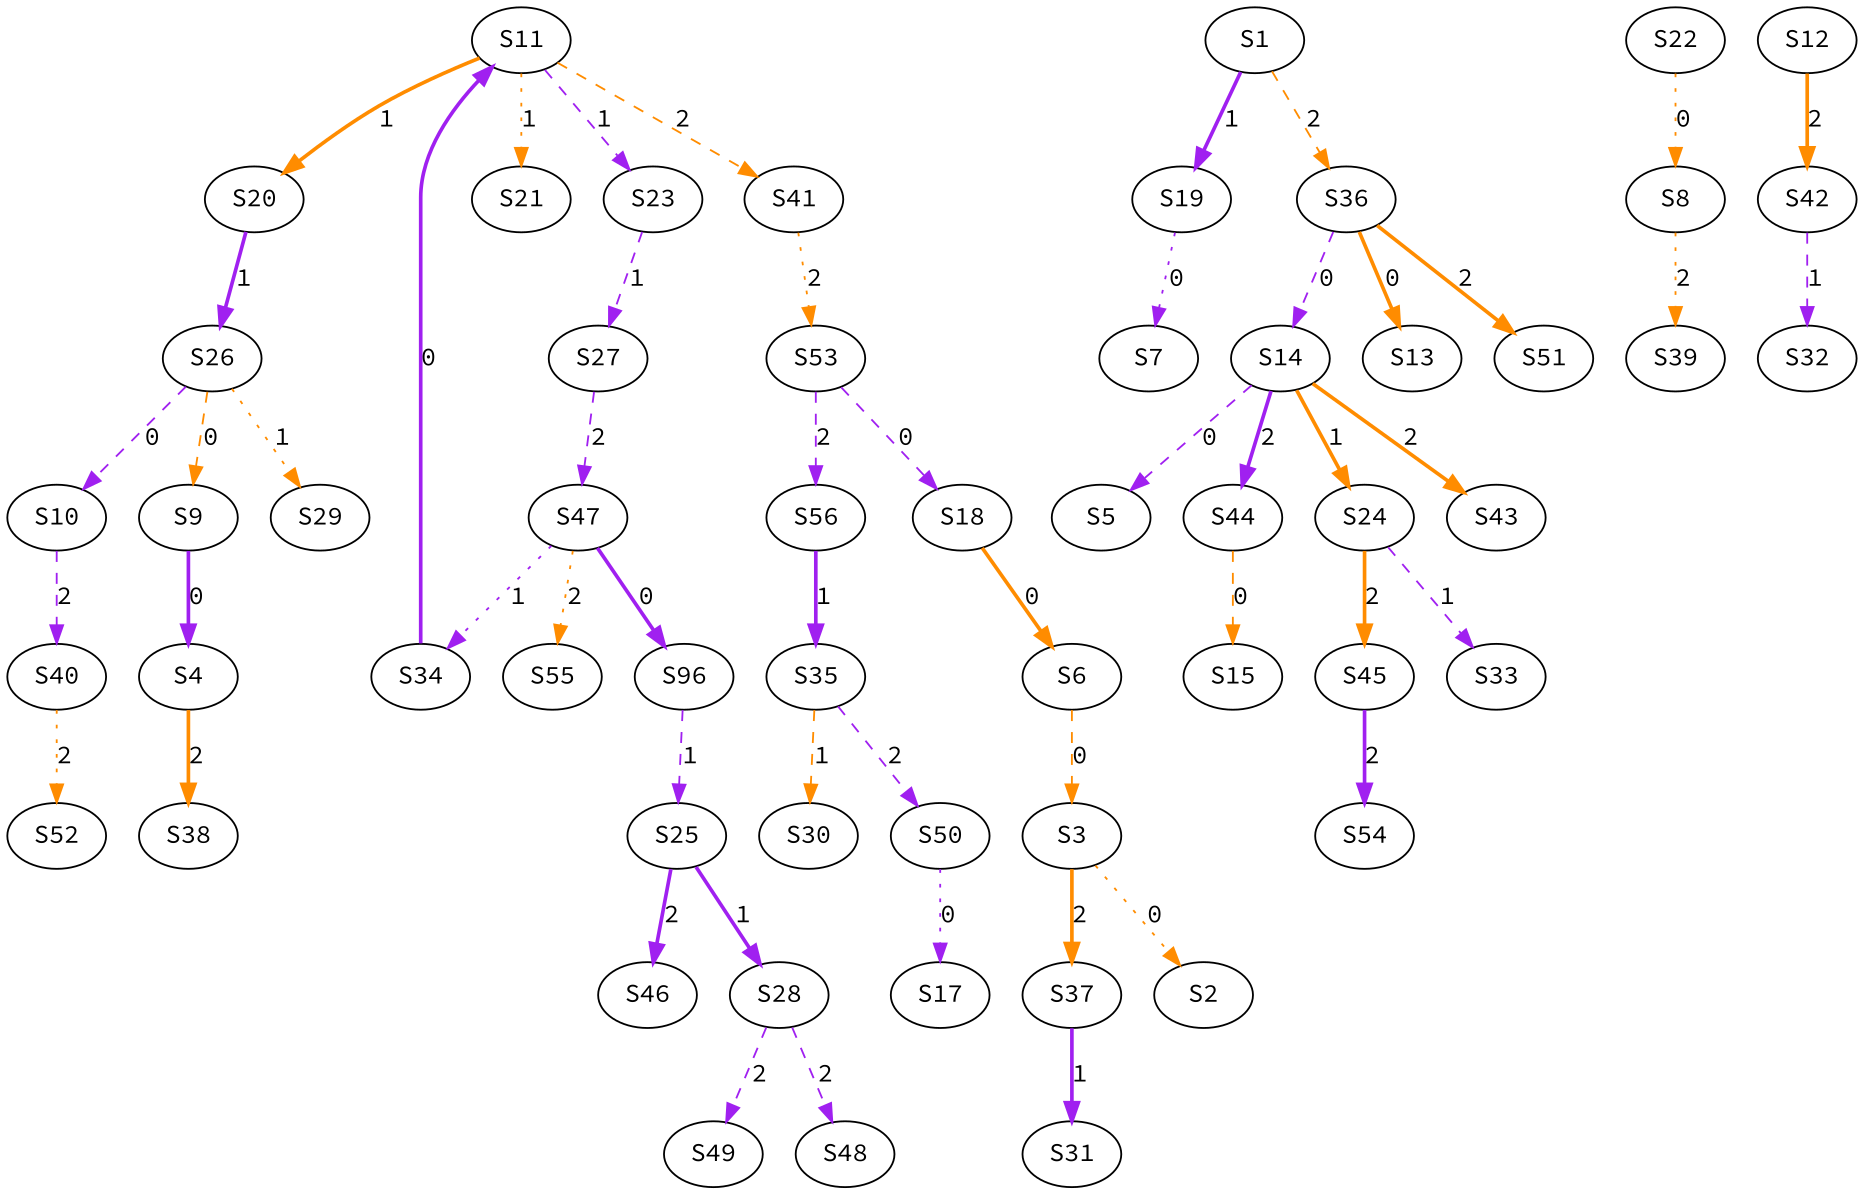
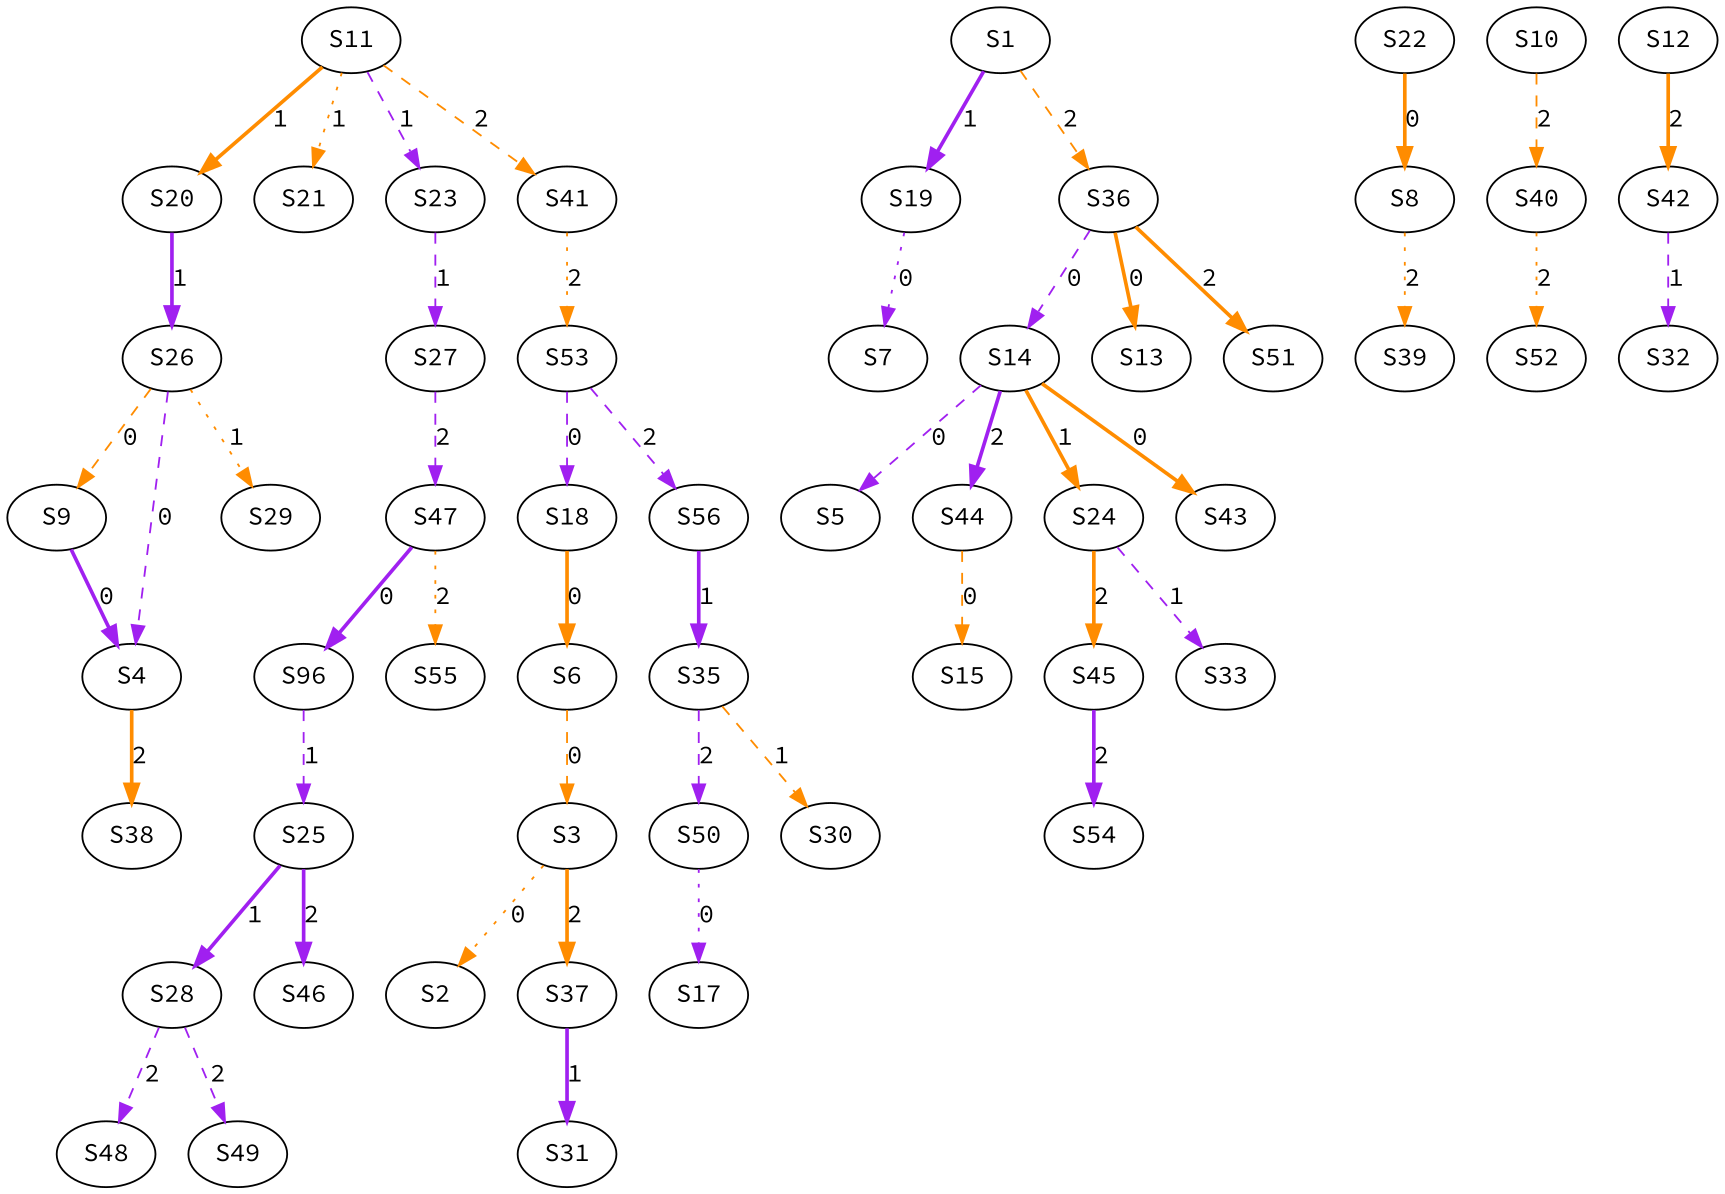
edge "S22" -> "S8": style dotted -> bold
edge "S26" -> "S10": now "S26" -> "S4"
edge "S14" -> "S43": label "2" -> "0"
edge "S10" -> "S40": color purple -> darkorange
node "S34": removed
